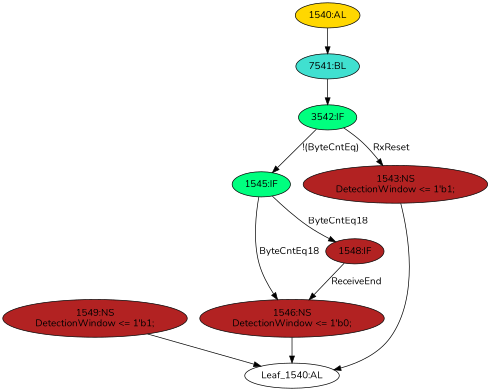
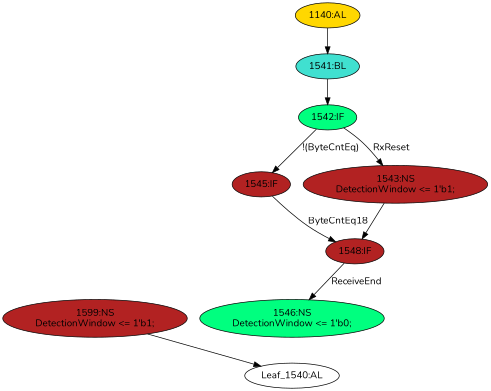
node "1540:AL": label "1540:AL" -> "1140:AL"
node "7541:BL": label "7541:BL" -> "1541:BL"
node "3542:IF": label "3542:IF" -> "1542:IF"
node "1545:IF": fillcolor springgreen -> firebrick
edge "1545:IF" -> "1546:NS DetectionWindow <= 1'b0;": removed, label "ByteCntEq18"
edge "1543:NS DetectionWindow <= 1'b1;" -> "Leaf_1540:AL": now "1543:NS DetectionWindow <= 1'b1;" -> "1548:IF"
node "1549:NS DetectionWindow <= 1'b1;": label "1549:NS DetectionWindow <= 1'b1;" -> "1599:NS DetectionWindow <= 1'b1;"
node "1546:NS DetectionWindow <= 1'b0;": fillcolor firebrick -> springgreen
edge "1546:NS DetectionWindow <= 1'b0;" -> "Leaf_1540:AL": removed
